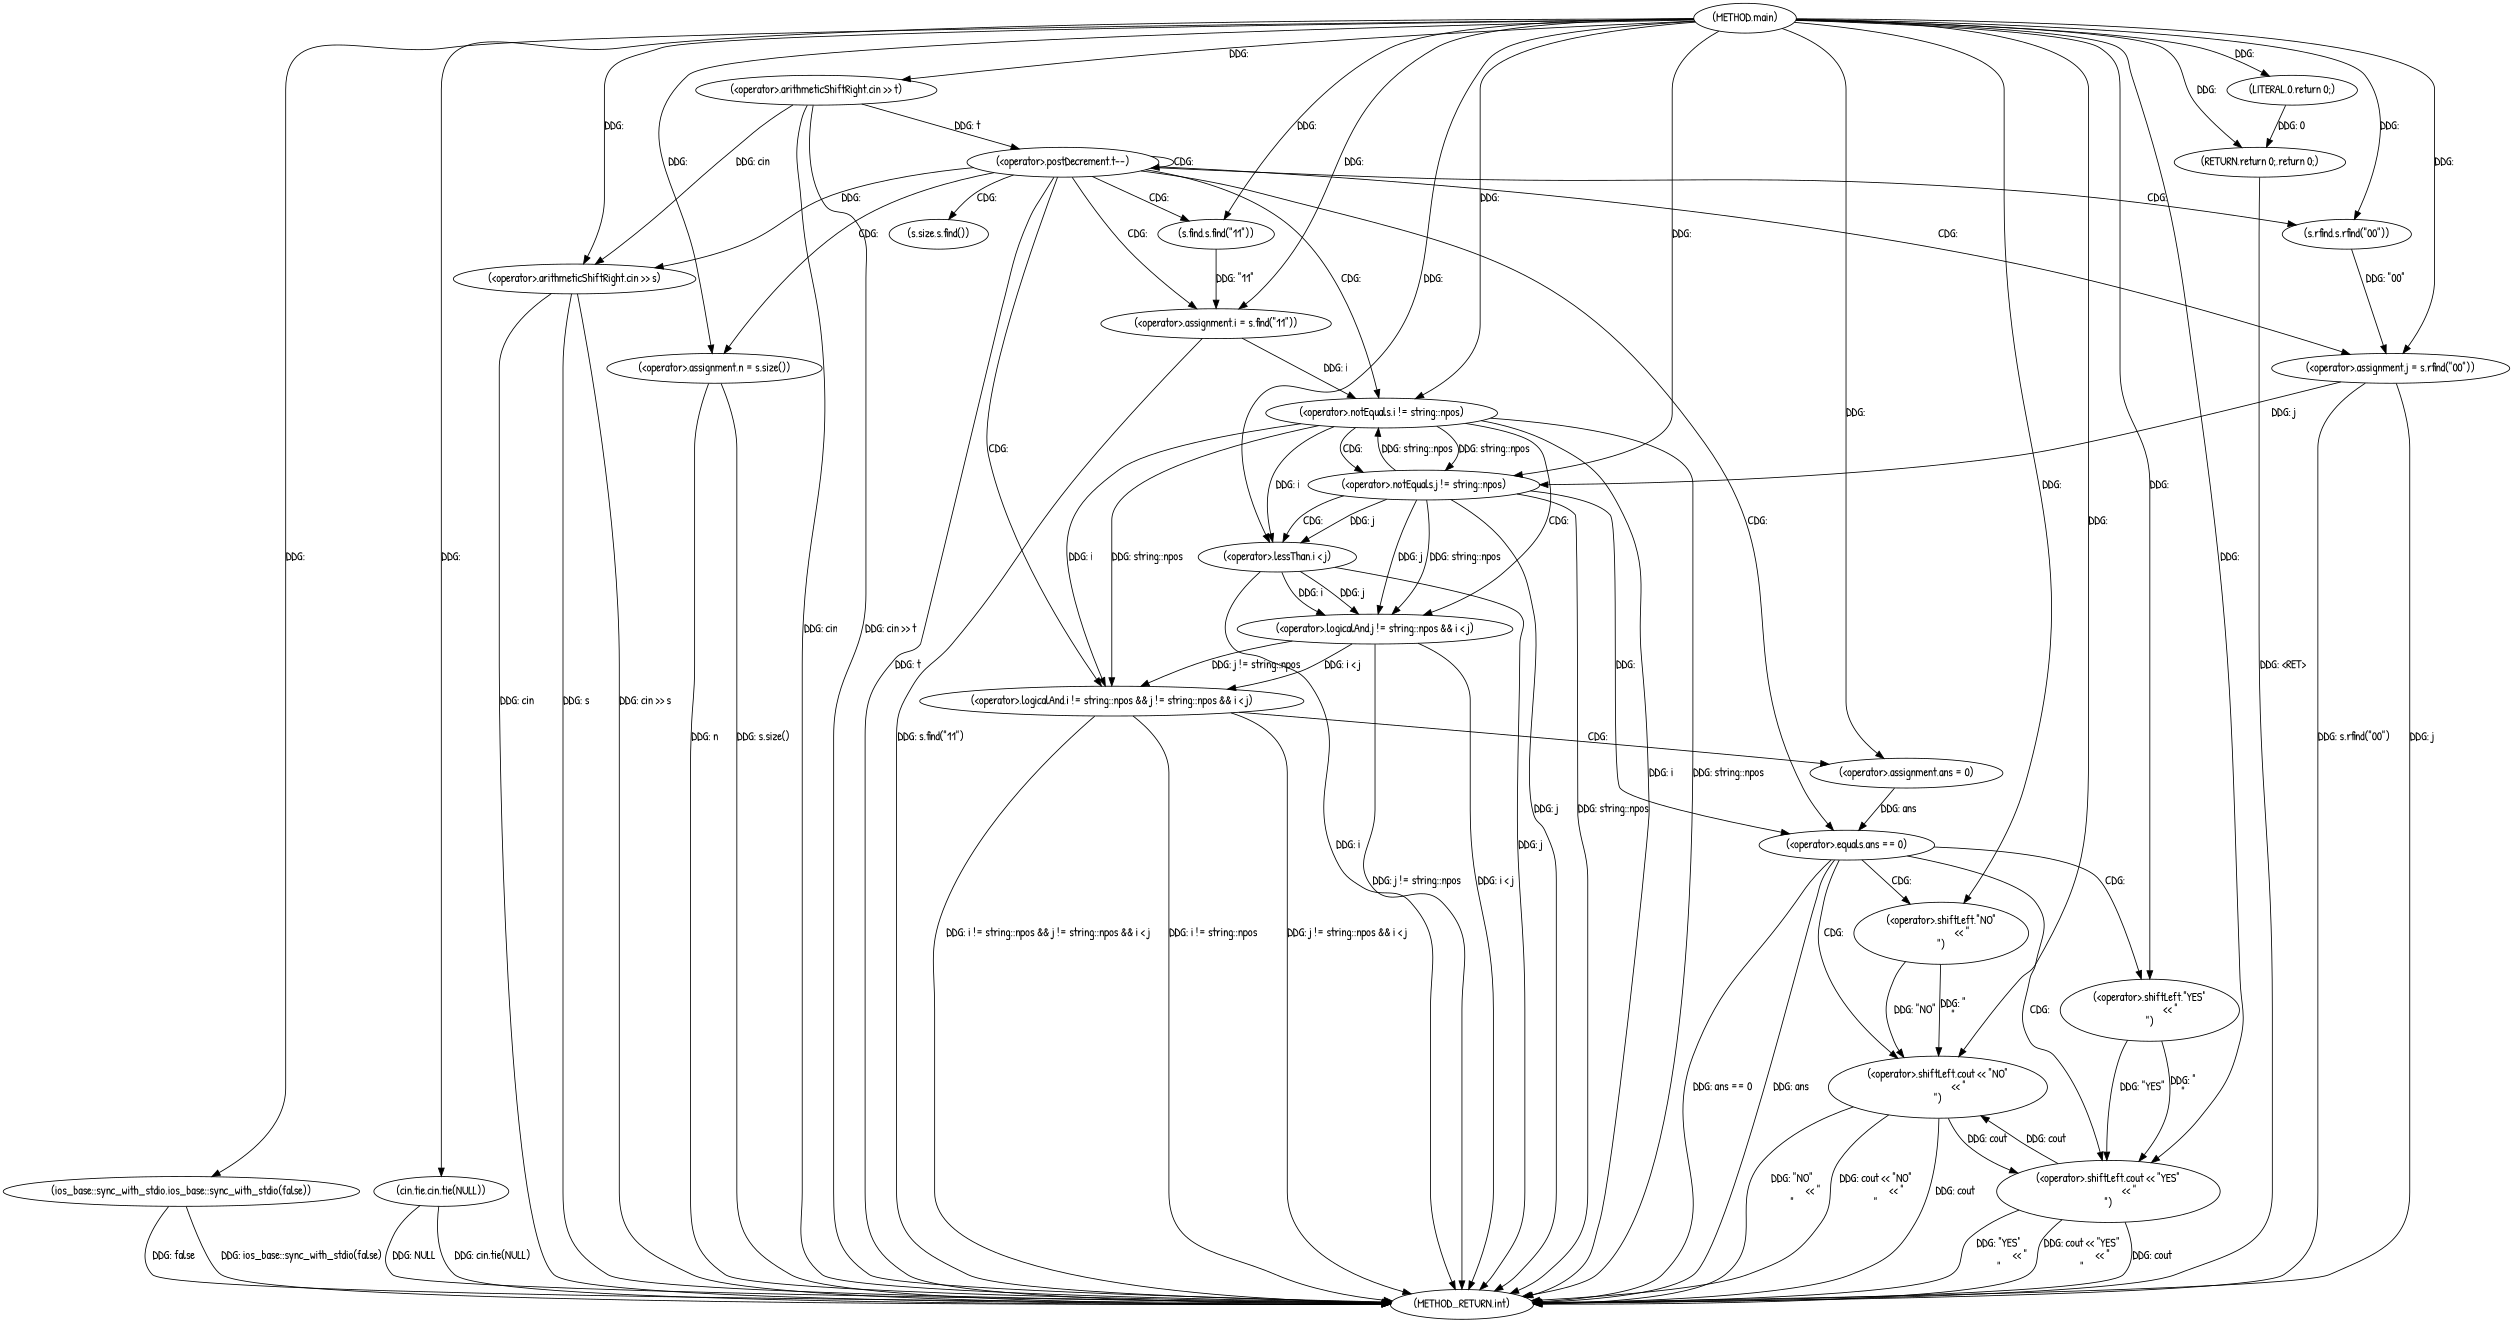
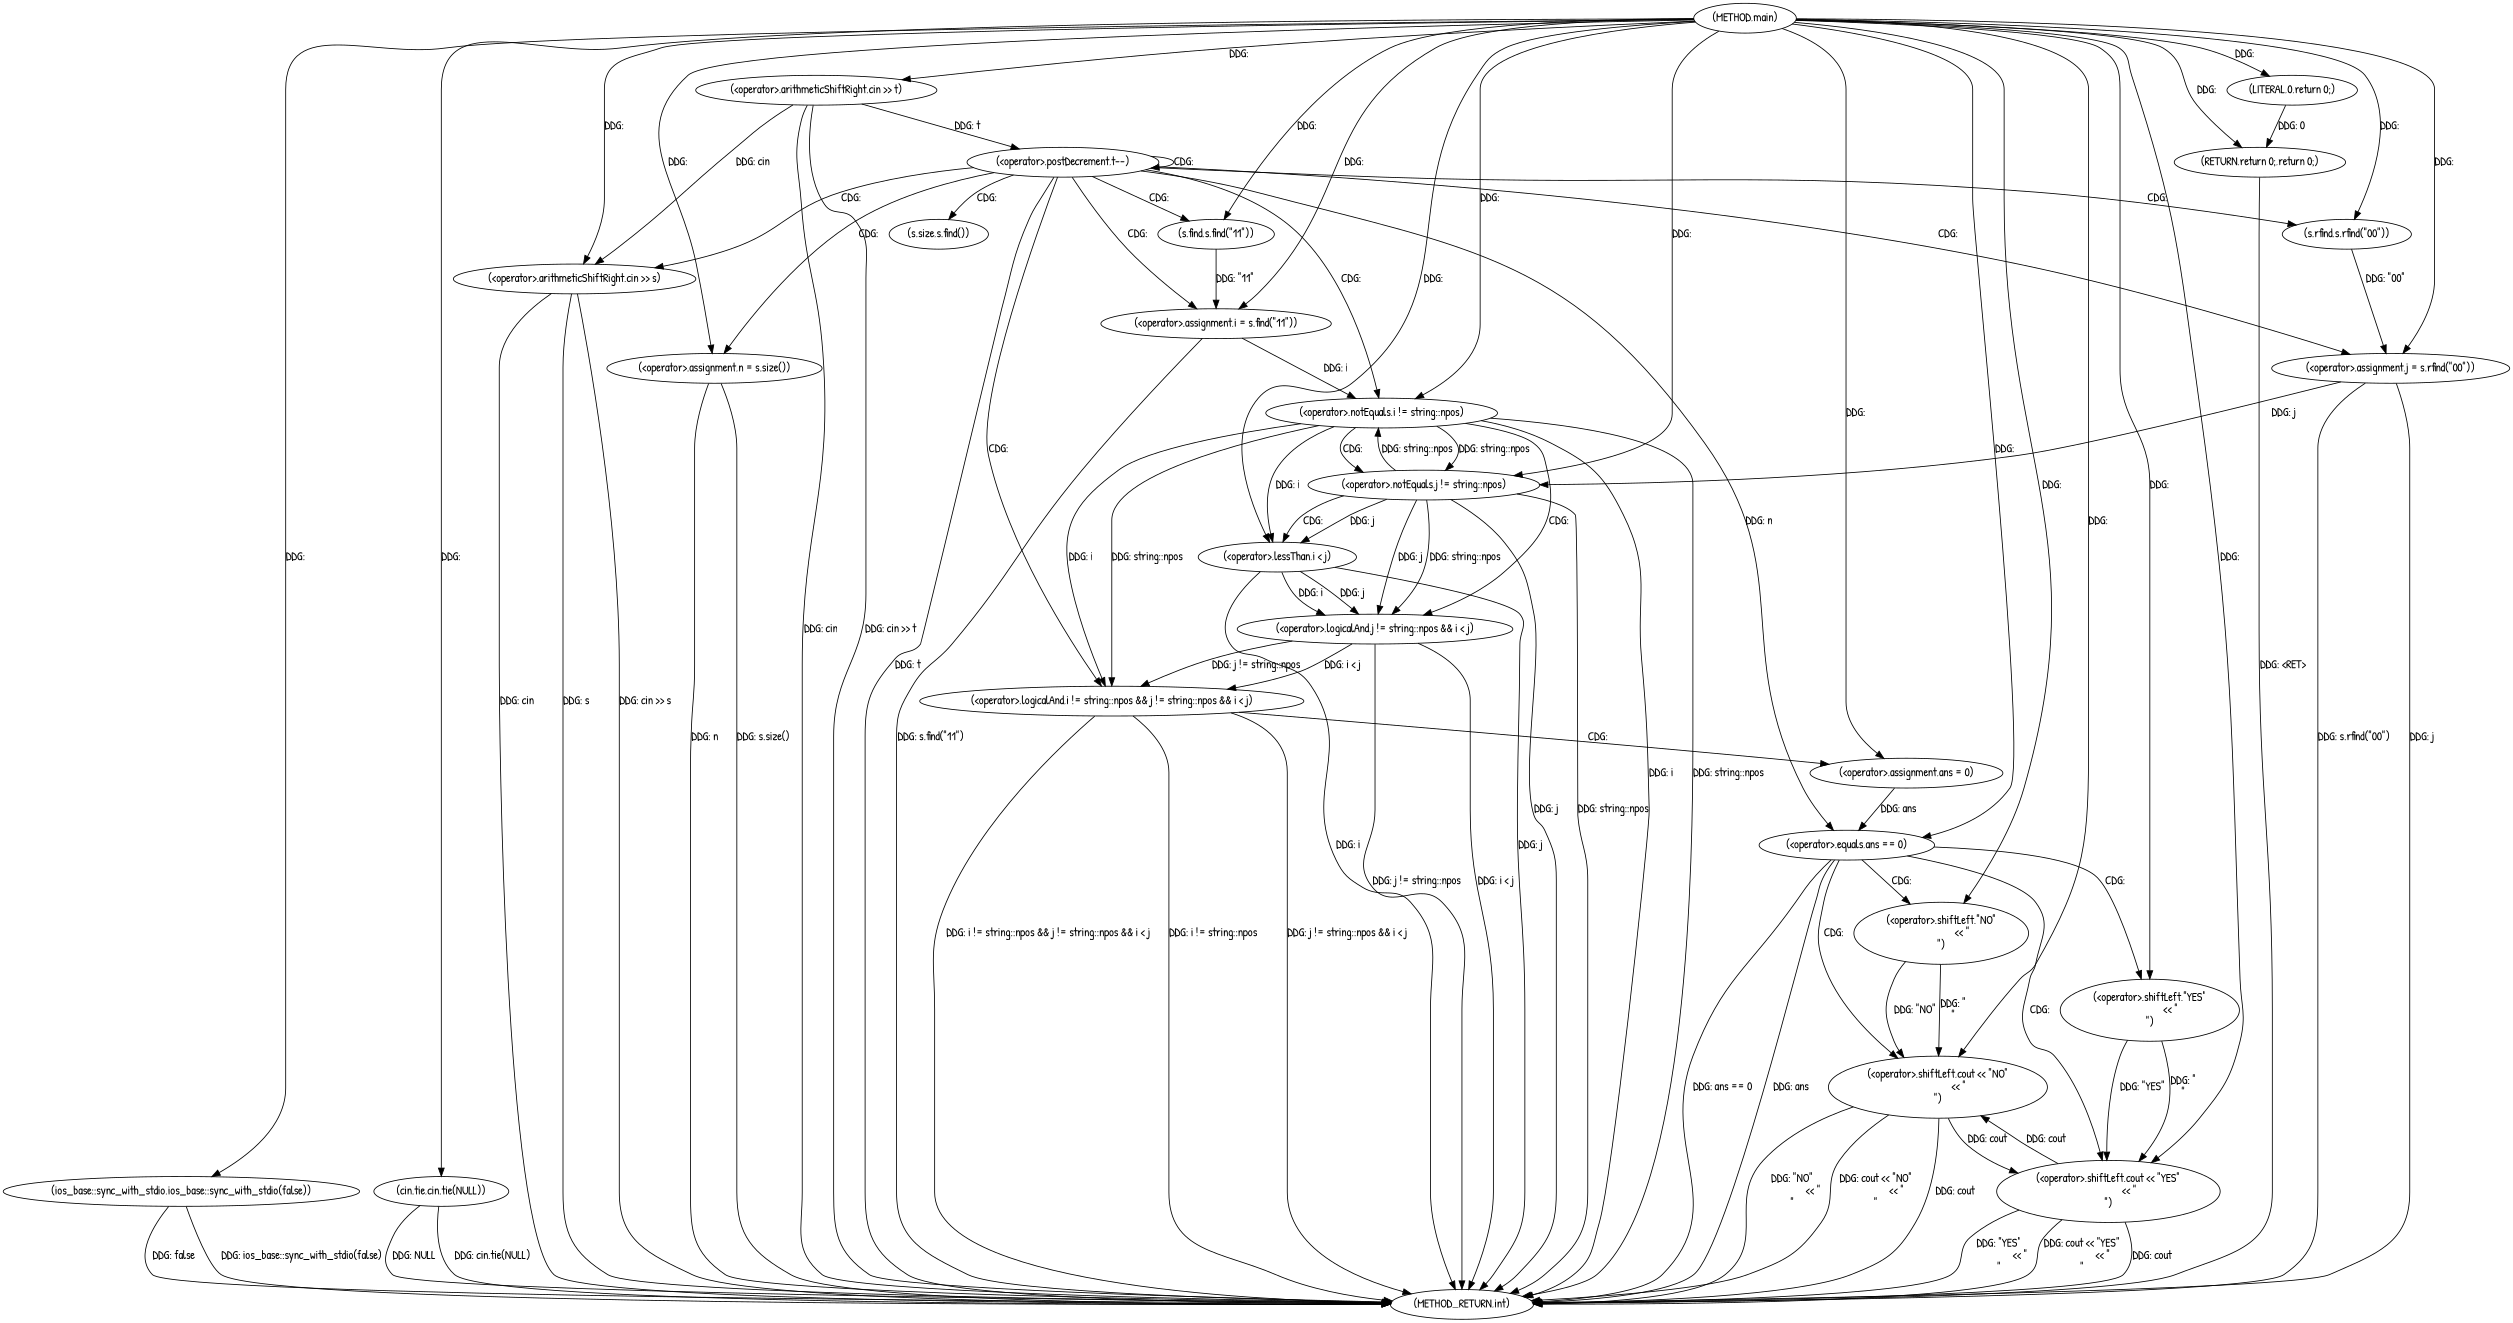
edge "(<operator>.postDecrement,t--)" -> "(<operator>.arithmeticShiftRight,cin >> s)": label "DDG: " -> "CDG: "
edge "(<operator>.postDecrement,t--)" -> "(<operator>.equals,ans == 0)": label "CDG: " -> "DDG: n"
edge "(<operator>.notEquals,j != string::npos)" -> "(<operator>.equals,ans == 0)": now "(METHOD,main)" -> "(<operator>.equals,ans == 0)"
